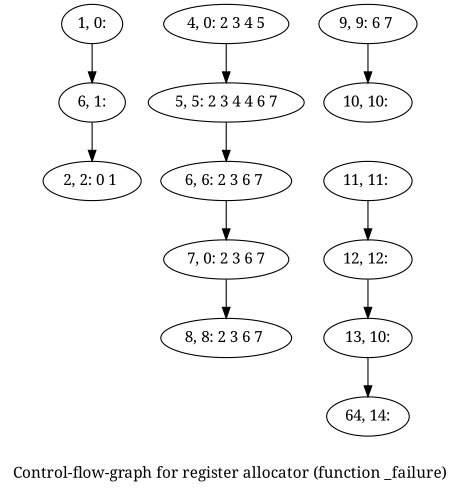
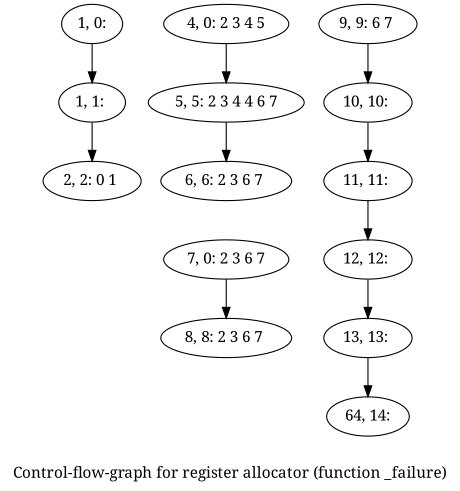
node "6, 1:": label "6, 1:" -> "1, 1:"
edge "10, 10:" -> "11, 11:": added
edge "6, 6: 2 3 6 7" -> "7, 0: 2 3 6 7": removed
node "13, 10:": label "13, 10:" -> "13, 13:"
